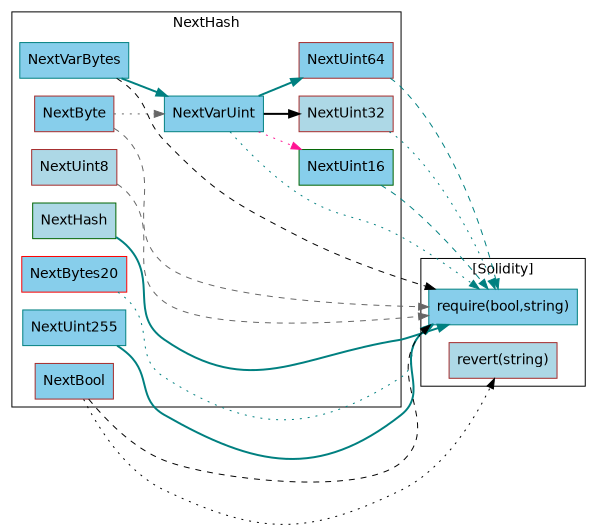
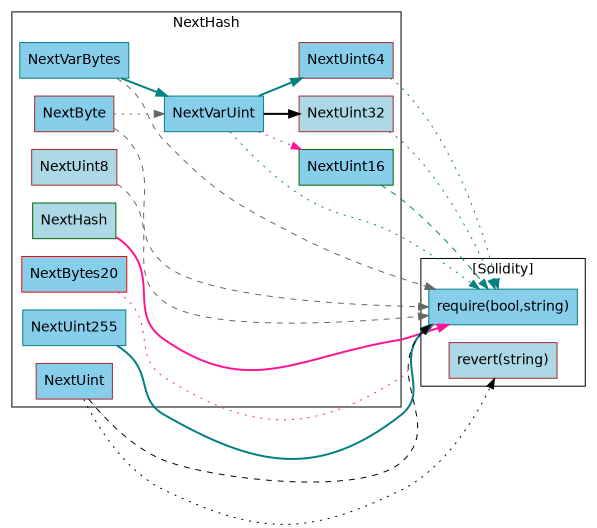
edge "NextUint64" -> "require(bool,string)": style dashed -> dotted
edge "NextVarBytes" -> "require(bool,string)": color black -> gray40
edge "NextHash" -> "require(bool,string)": color teal -> deeppink
node "NextBool": label "NextBool" -> "NextUint"
edge "NextBytes20" -> "require(bool,string)": color teal -> deeppink
